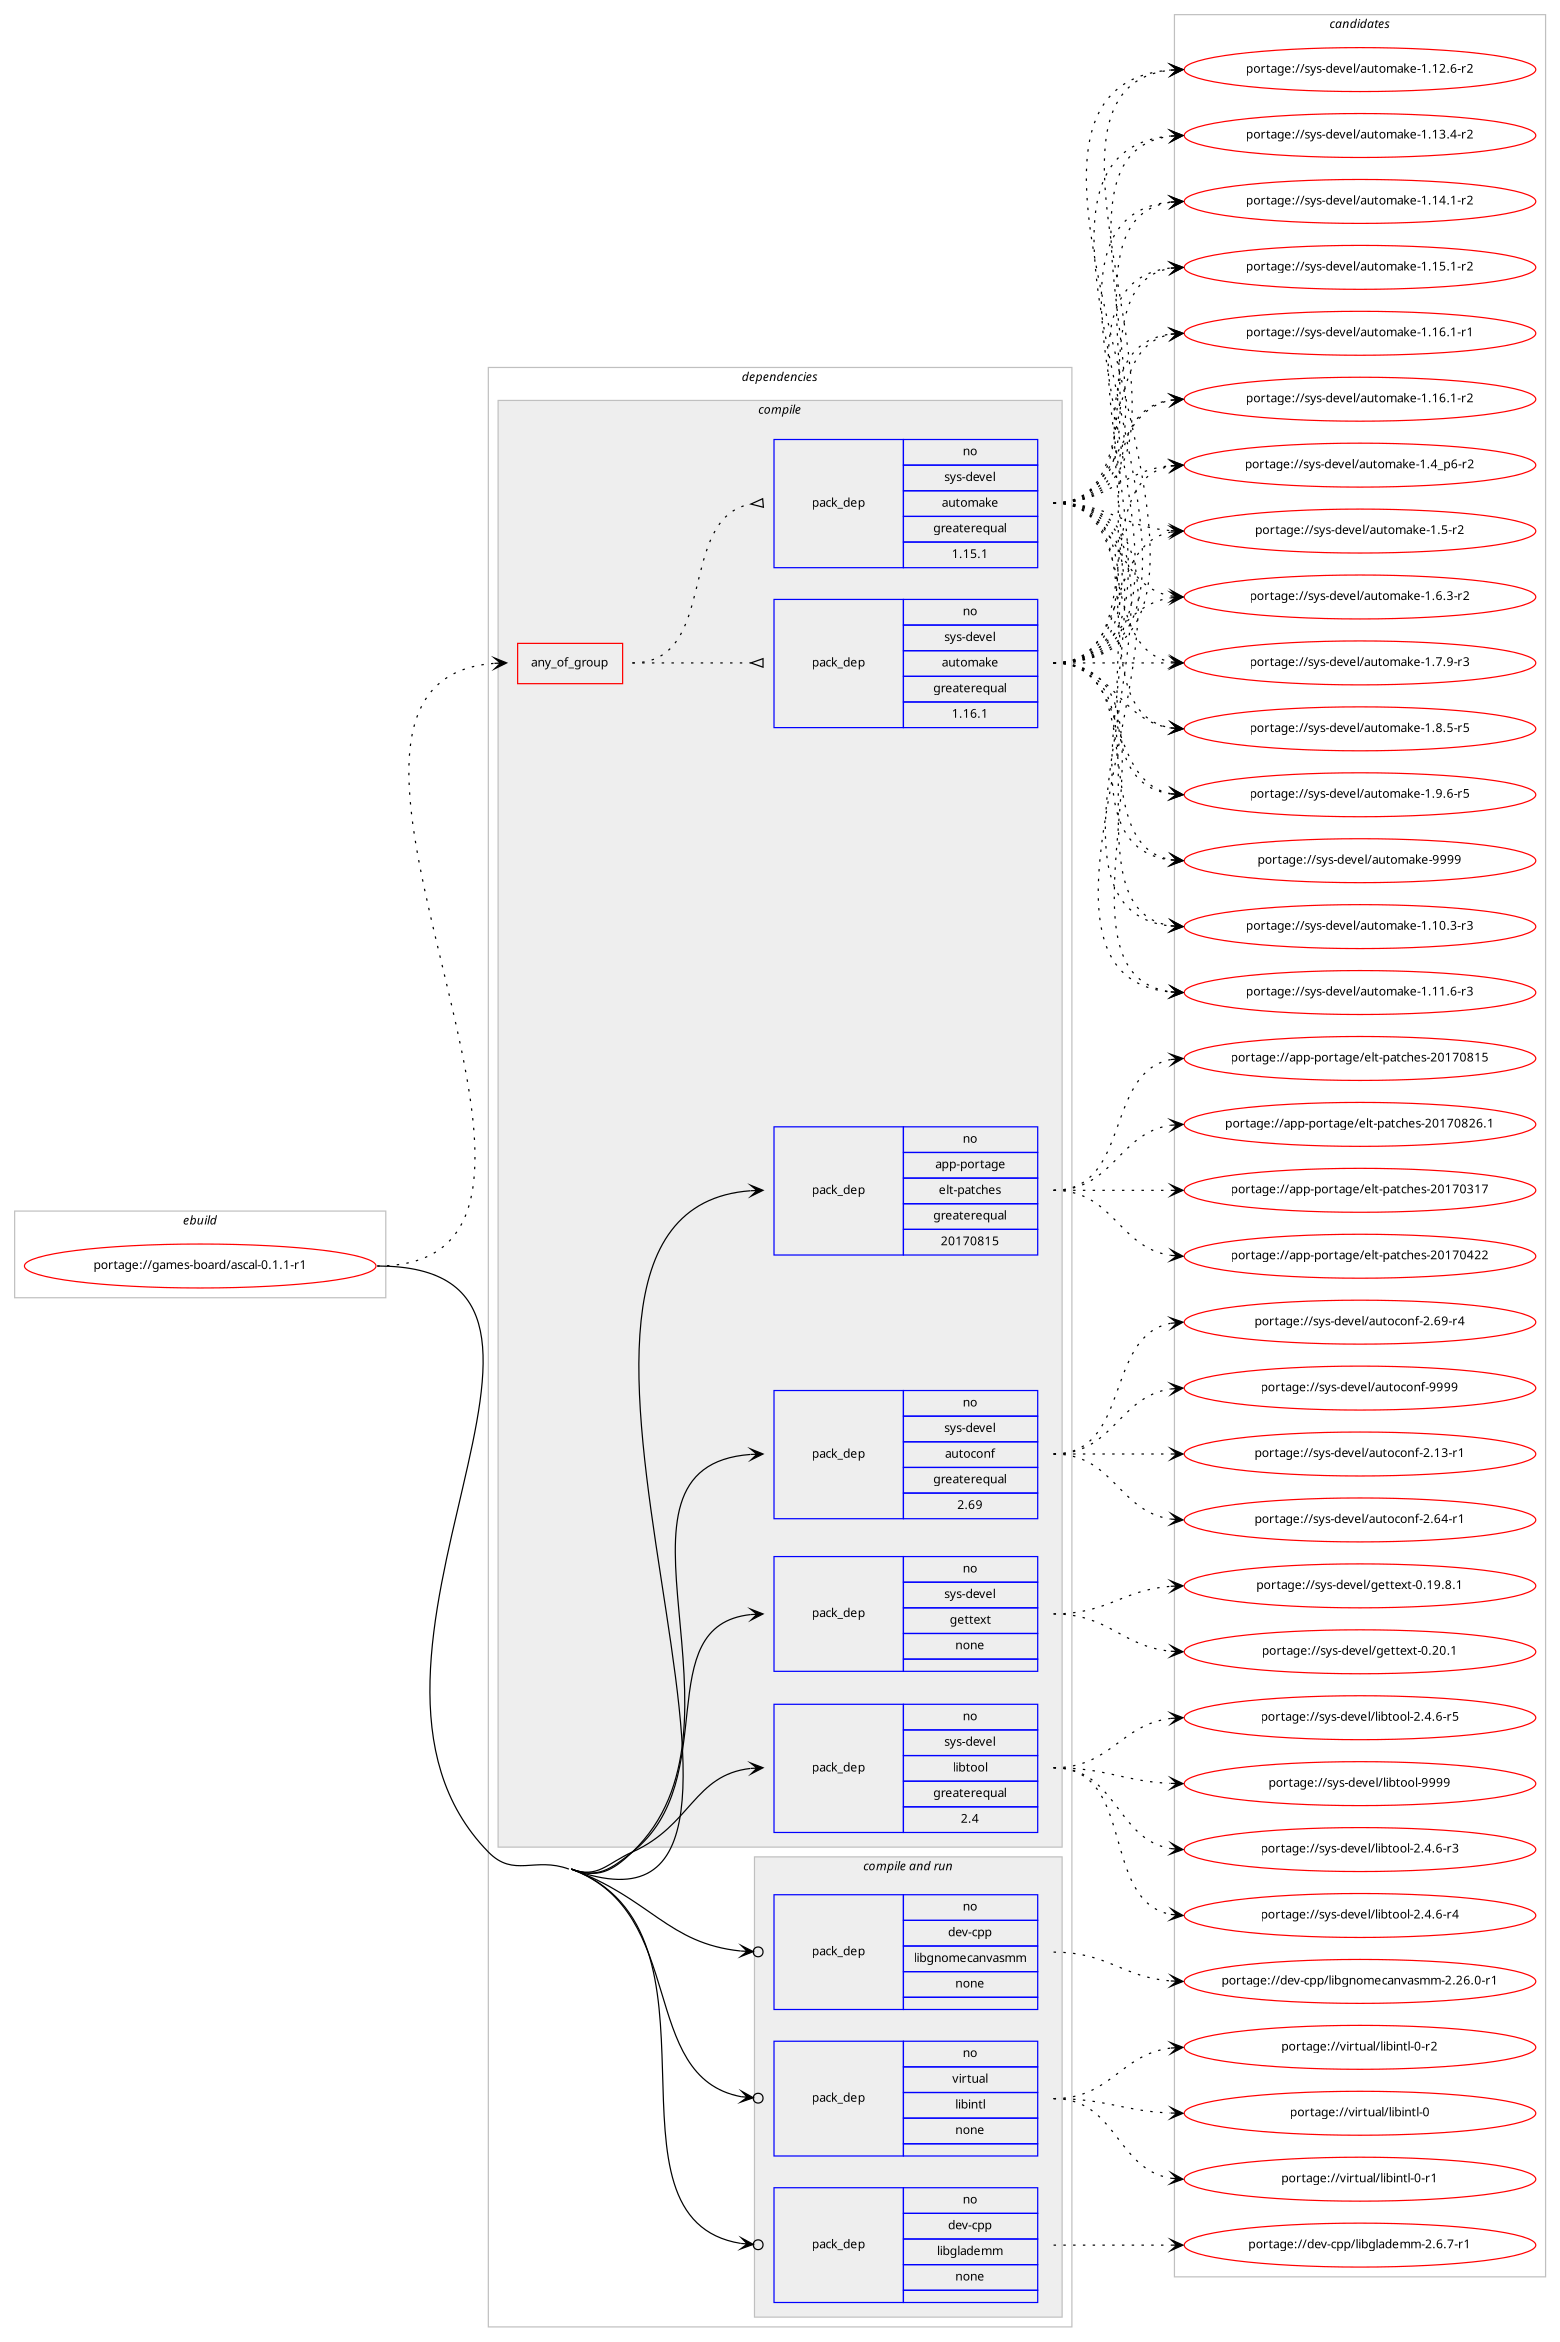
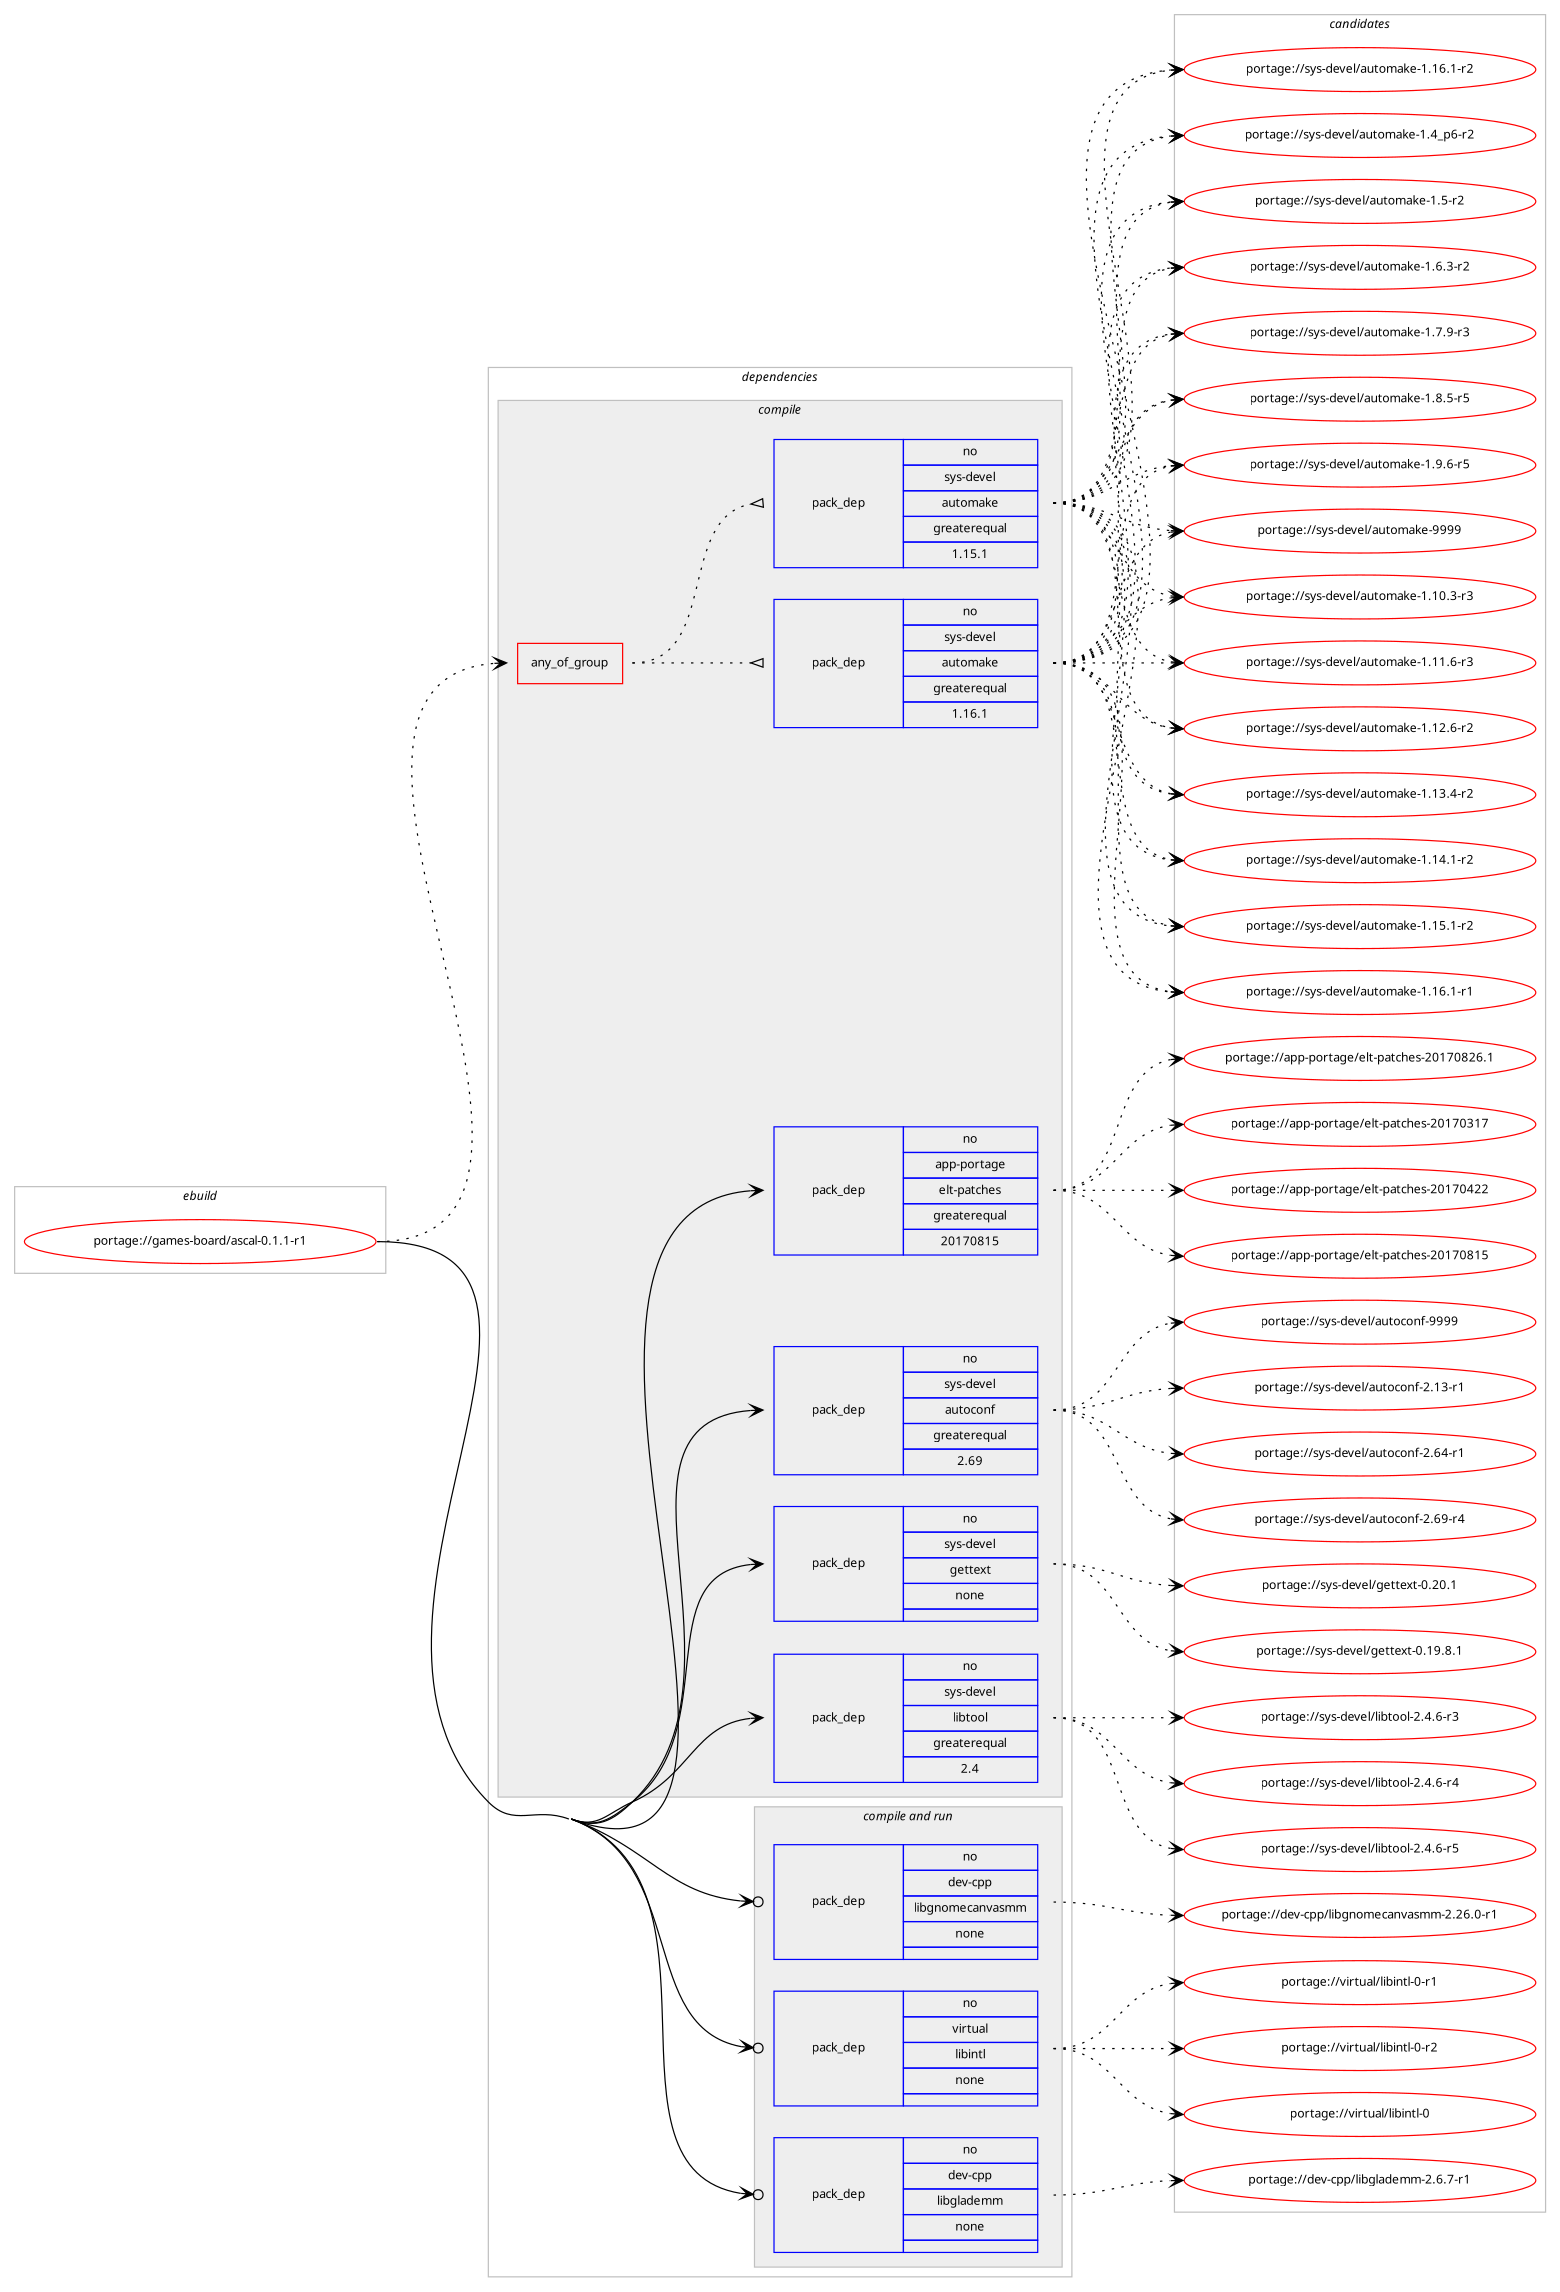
node "portage://sys-devel/libtool-9999": removed
